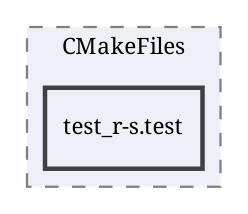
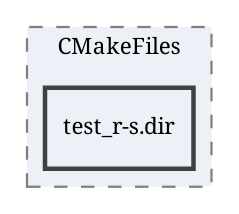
node "test_r-s.test": label "test_r-s.test" -> "test_r-s.dir"
